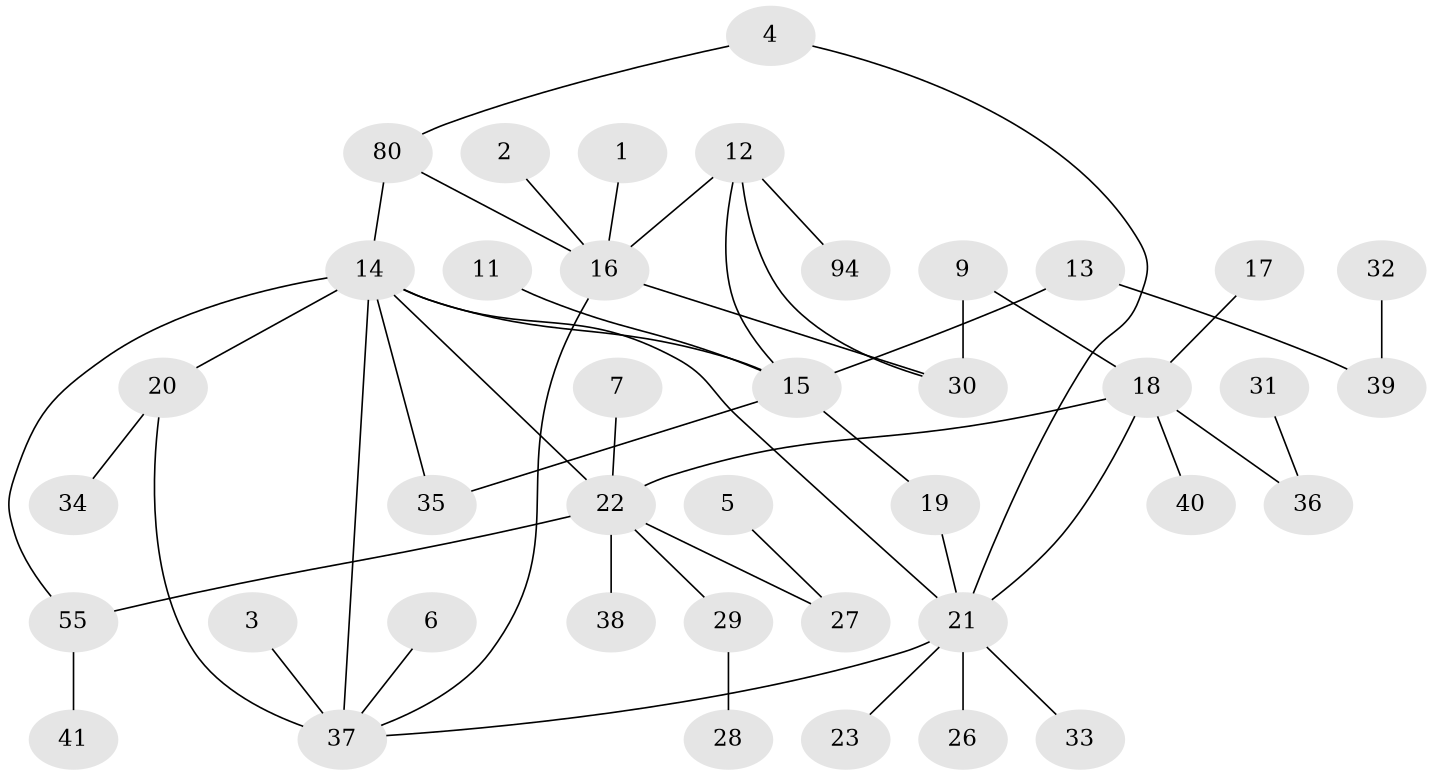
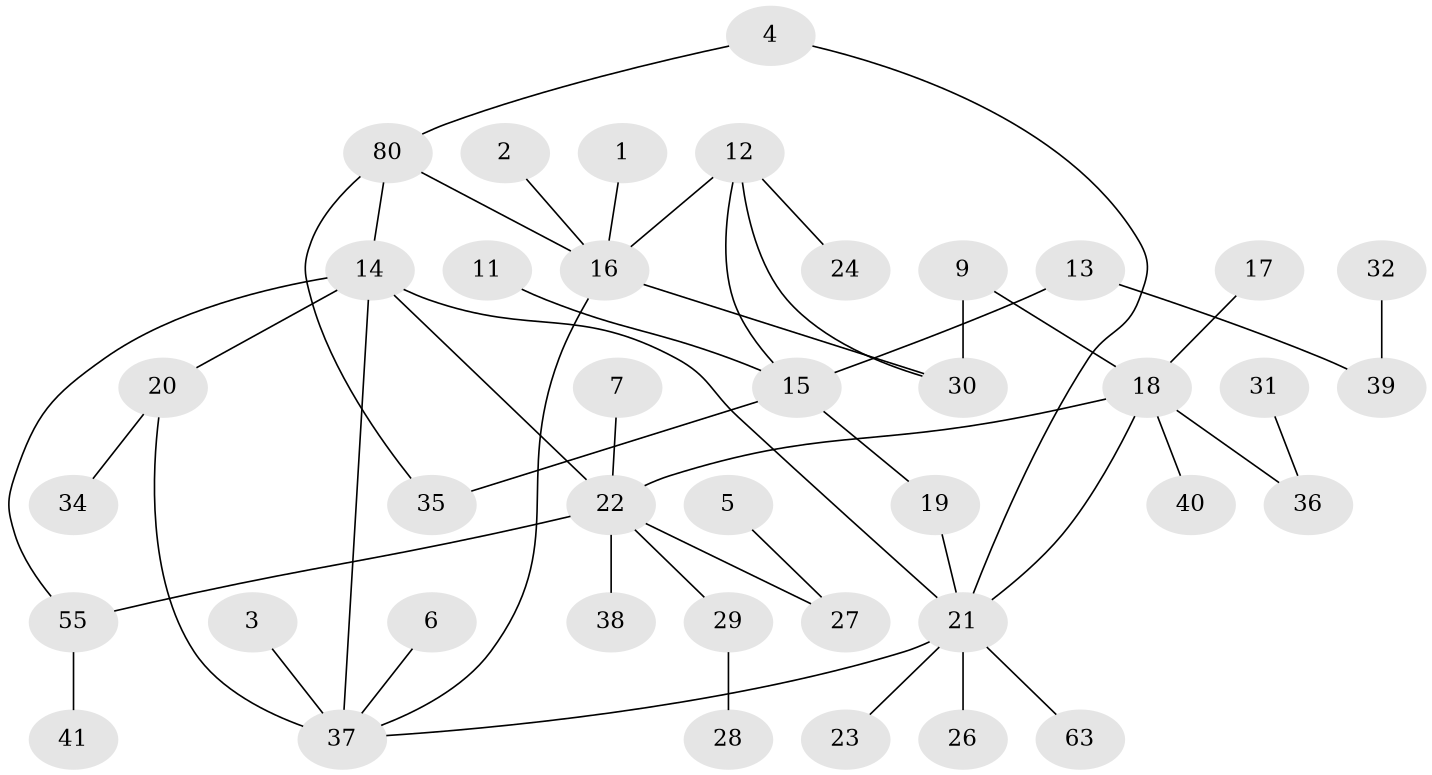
node "94": label "94" -> "24"
edge "14" -- "15": removed
edge "14" -- "35": now "80" -- "35"
node "33": label "33" -> "63"
